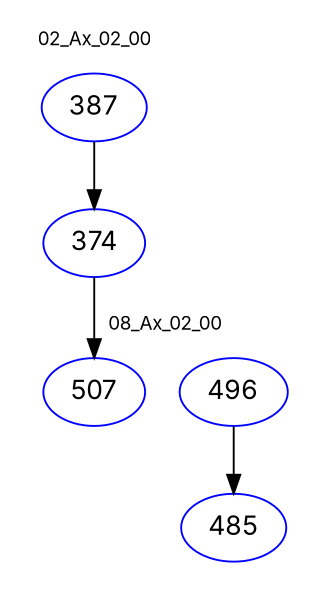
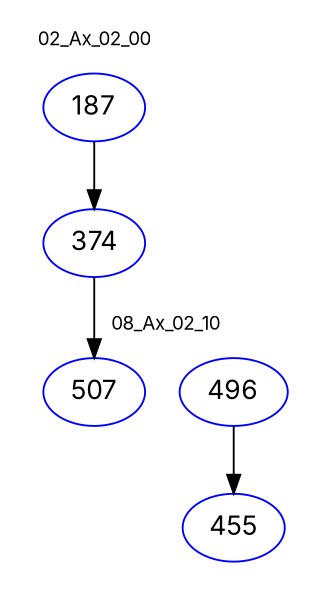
node "387": label "387" -> "187"
cluster "08_Ax_02_00": label "08_Ax_02_00" -> "08_Ax_02_10"
node "485": label "485" -> "455"
